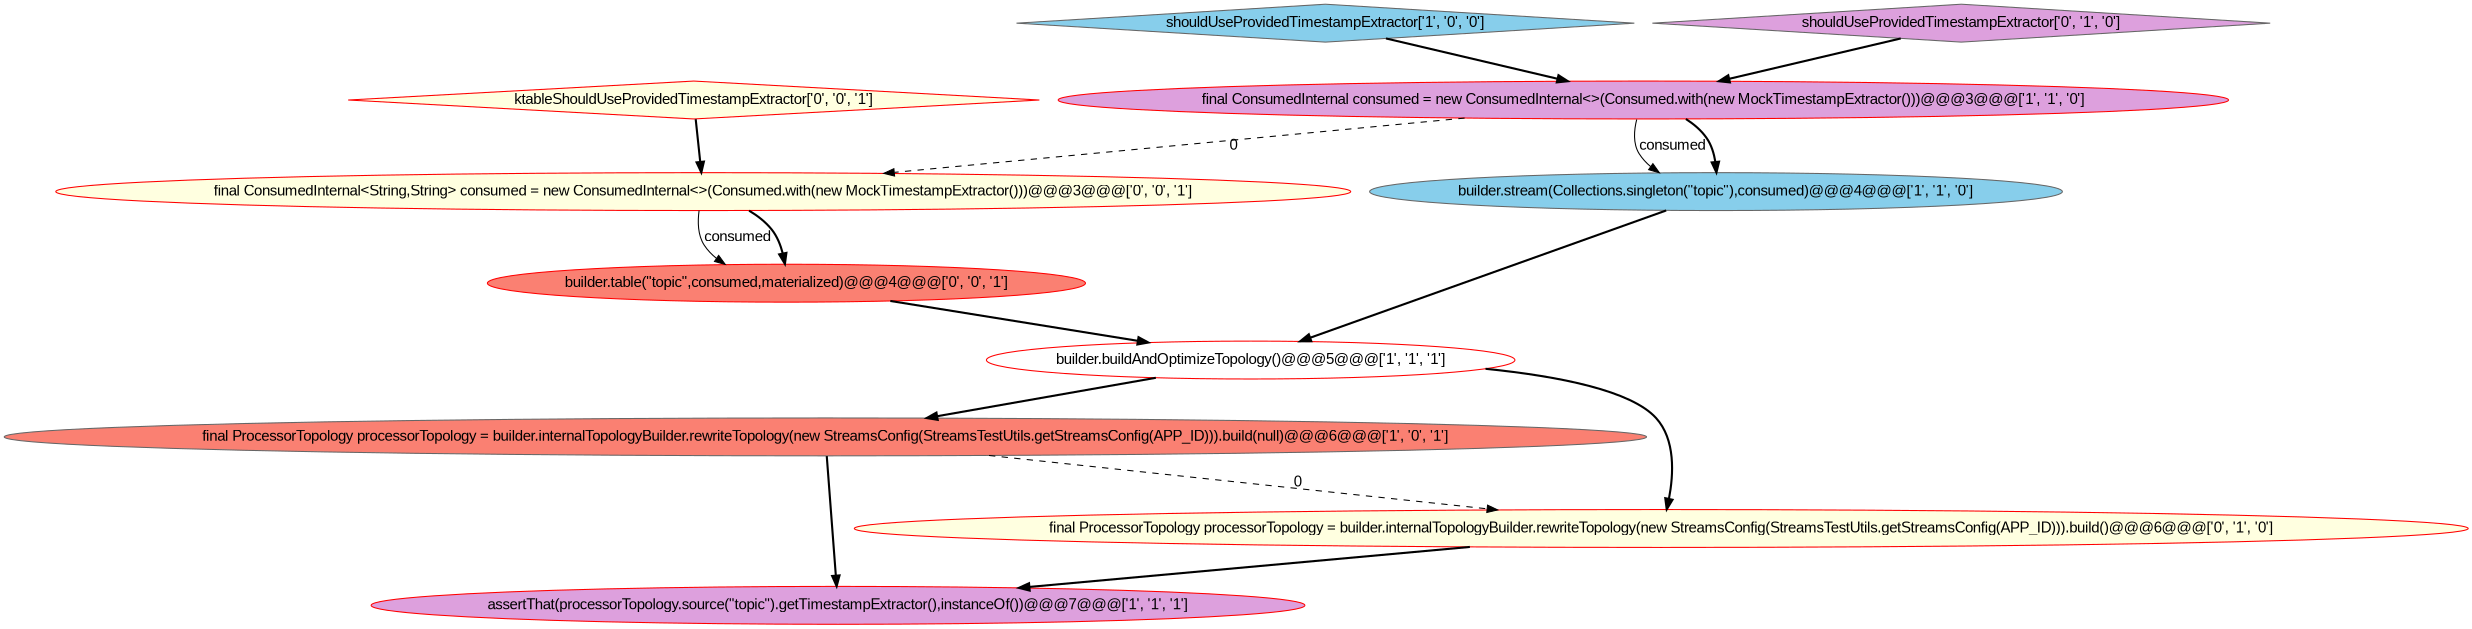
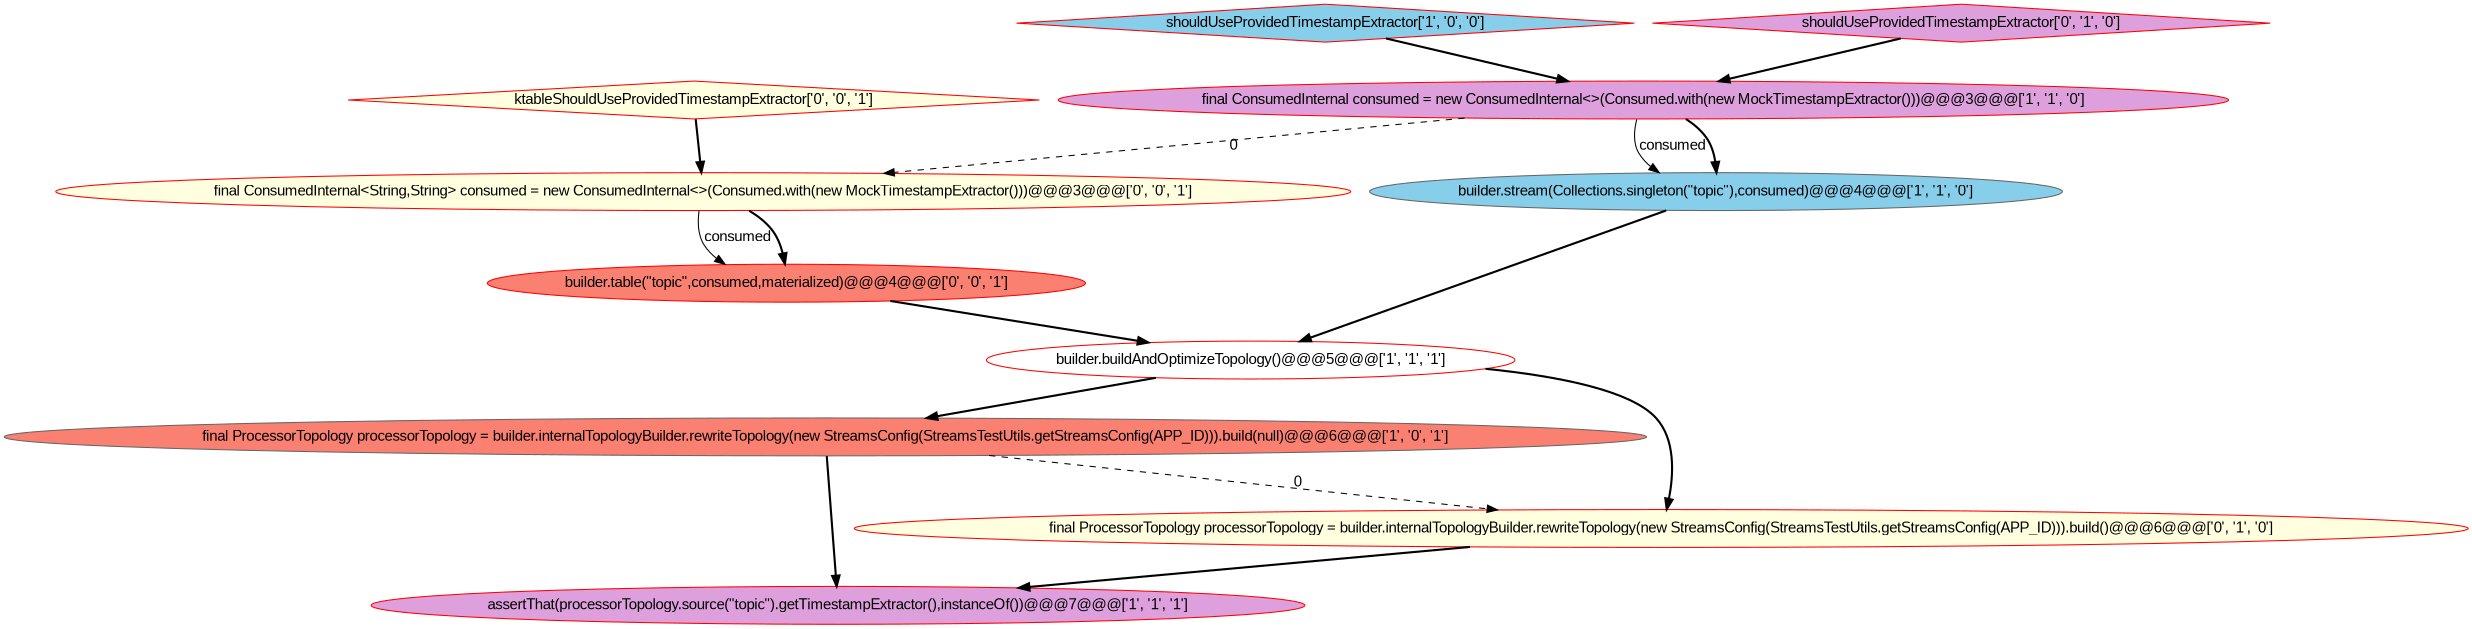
node "shouldUseProvidedTimestampExtractor['1', '0', '0']": color gray40 -> red
node "shouldUseProvidedTimestampExtractor['0', '1', '0']": color gray40 -> red
